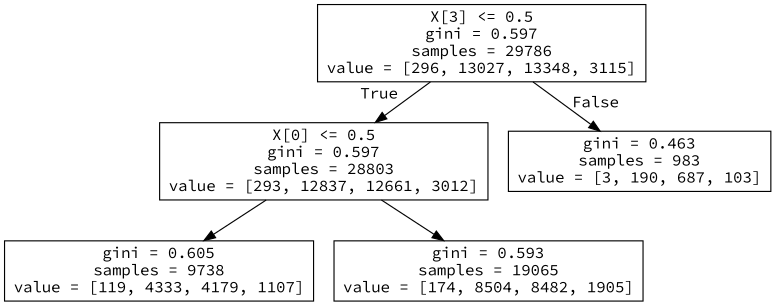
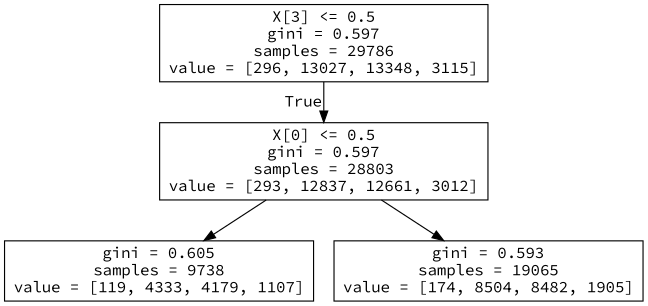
node "gini = 0.463 samples = 983 value = [3, 190, 687, 103]": removed
